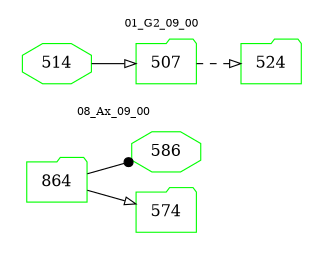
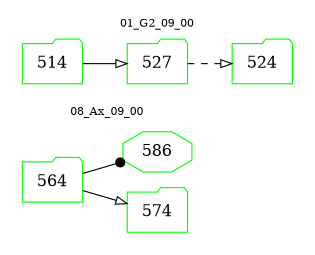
node "514": shape octagon -> folder
node "507": label "507" -> "527"
node "864": label "864" -> "564"
